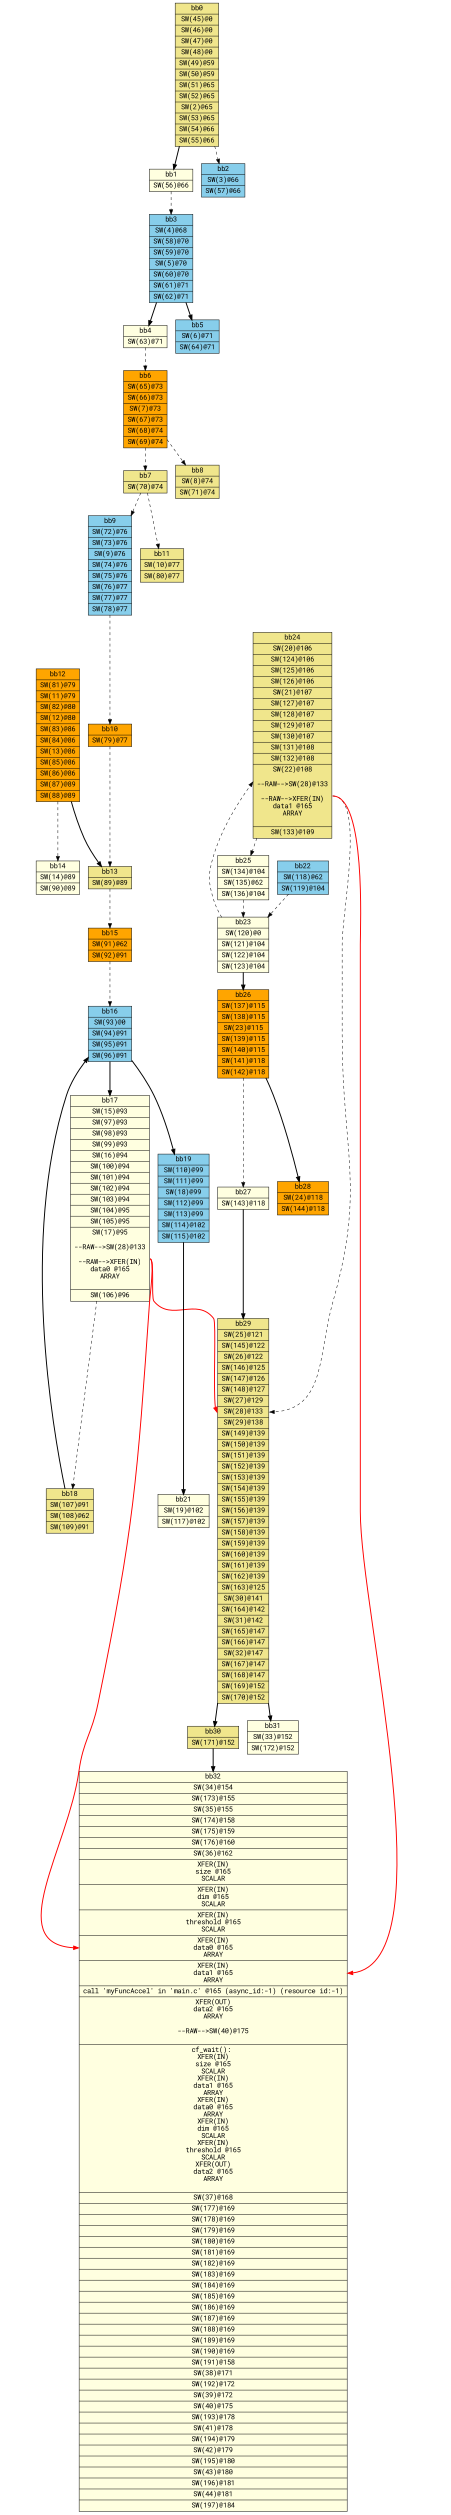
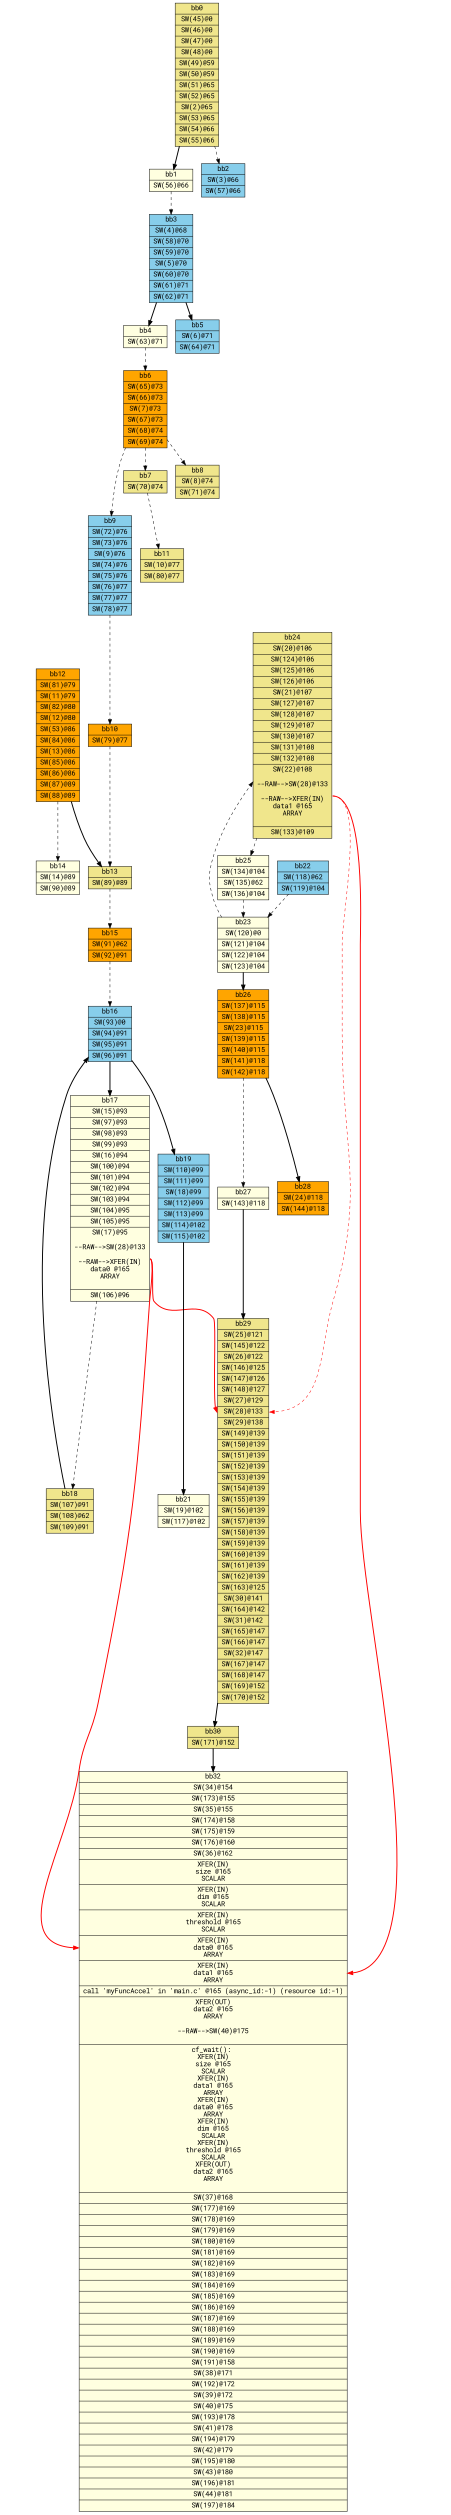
edge "bb7" -> "bb9": now "bb6" -> "bb9"
node "bb12": text "SW(83)@86" -> "SW(53)@86"
edge "bb24" -> "bb29": color black -> red
node "bb31": removed
